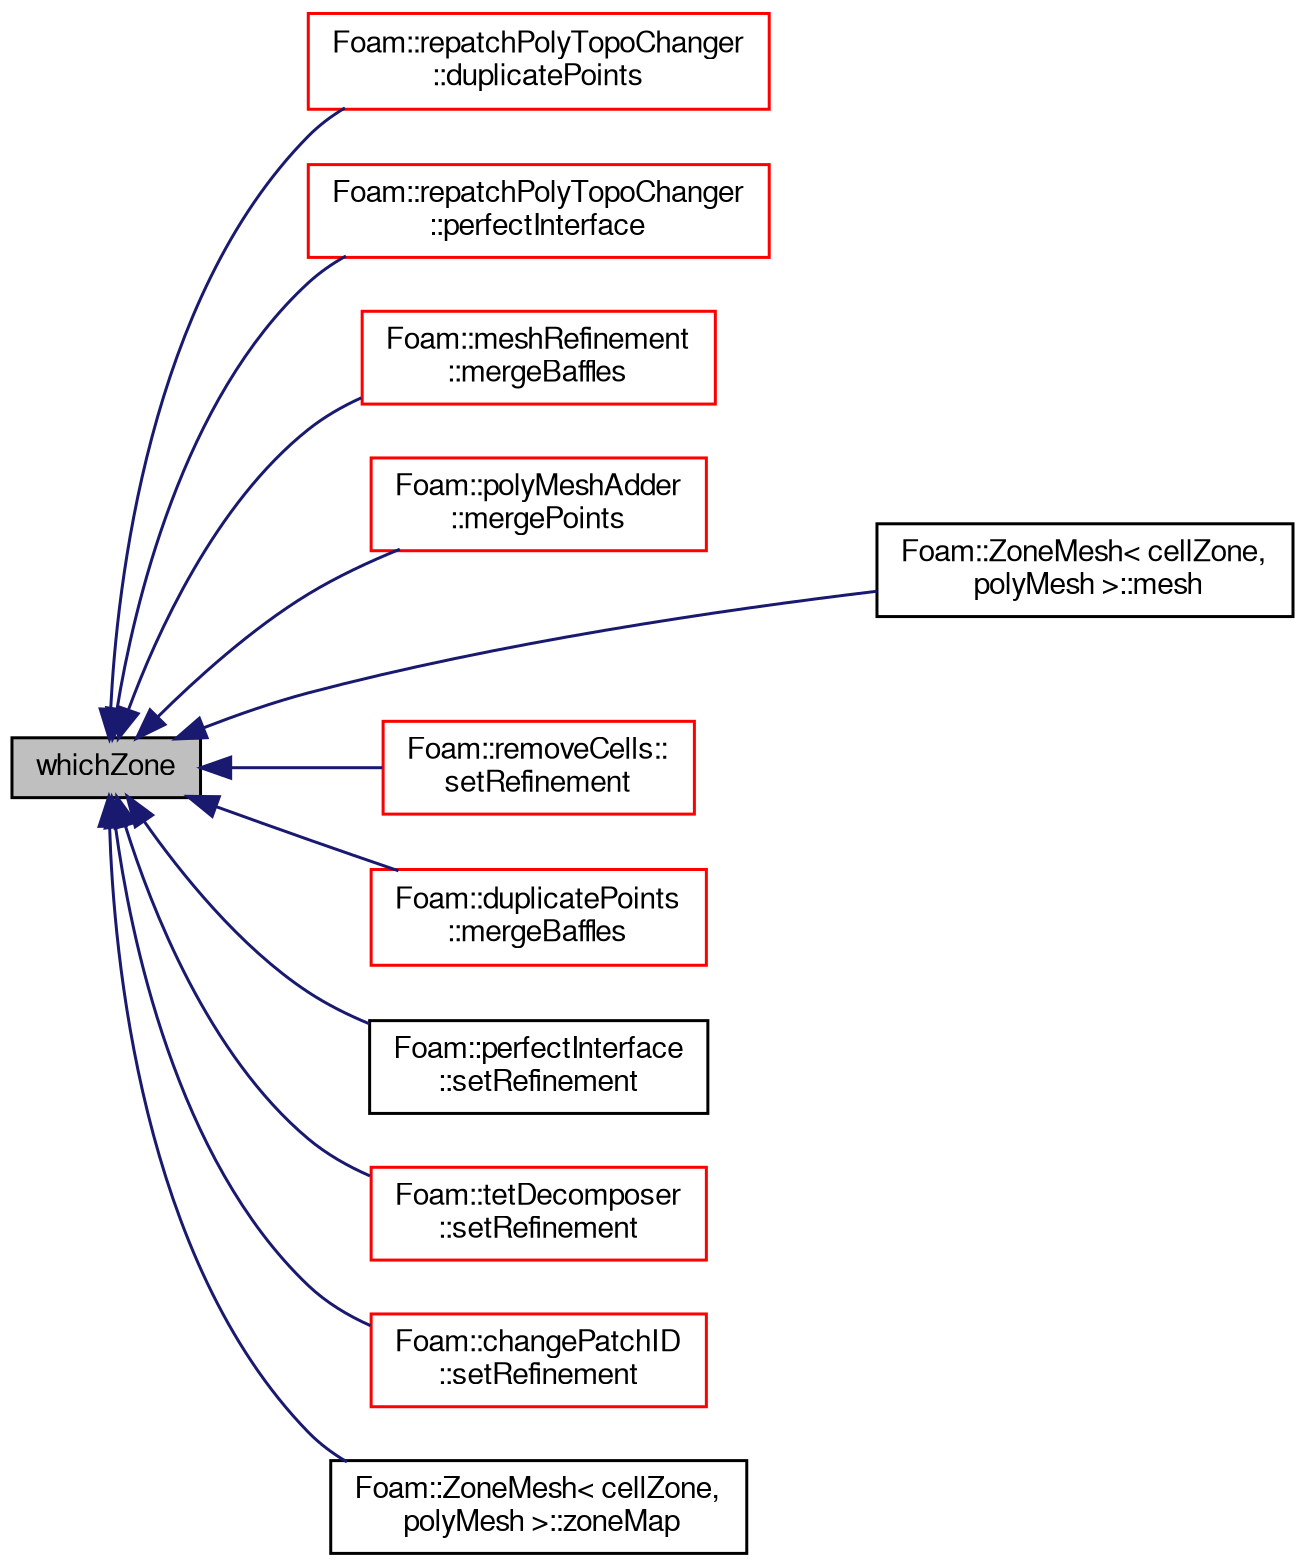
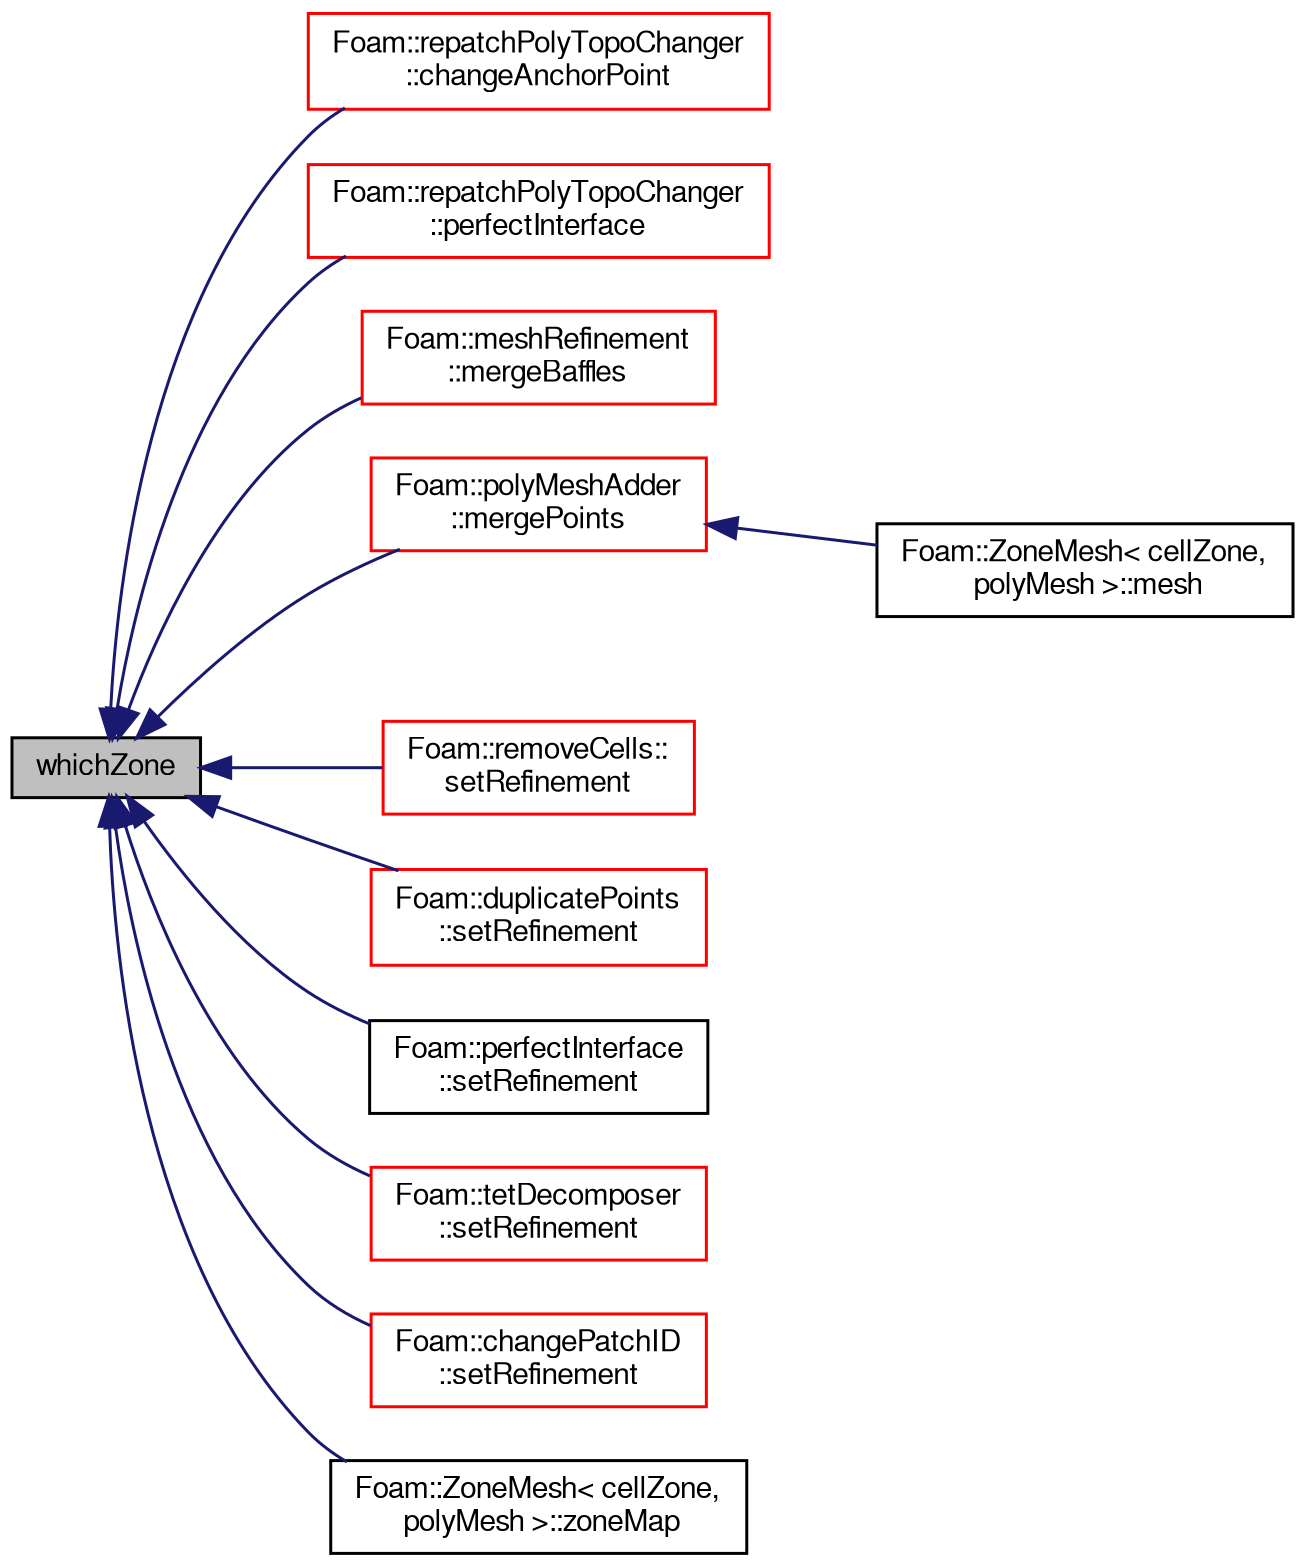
node "Foam::repatchPolyTopoChanger ::duplicatePoints": label "Foam::repatchPolyTopoChanger ::duplicatePoints" -> "Foam::repatchPolyTopoChanger ::changeAnchorPoint"
edge "Foam::ZoneMesh< cellZone, polyMesh >::mesh" -> "whichZone": now "Foam::ZoneMesh< cellZone, polyMesh >::mesh" -> "Foam::polyMeshAdder ::mergePoints"
node "Foam::duplicatePoints ::mergeBaffles": label "Foam::duplicatePoints ::mergeBaffles" -> "Foam::duplicatePoints ::setRefinement"
